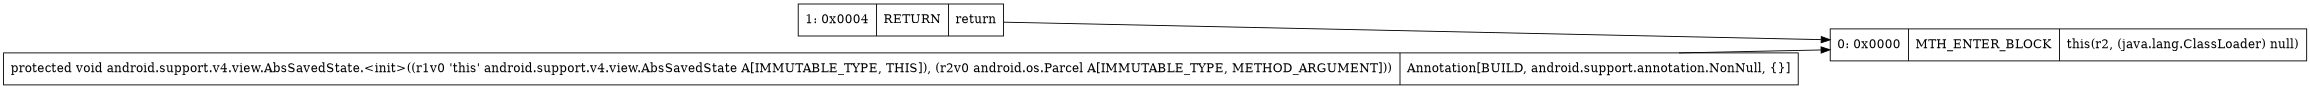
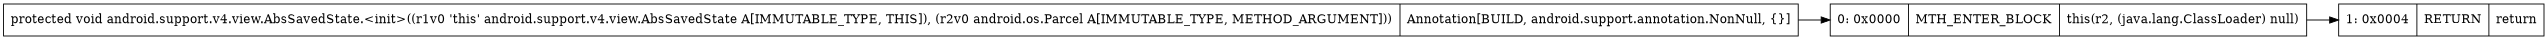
edge "1: 0x0004" -> "0: 0x0000": reversed
